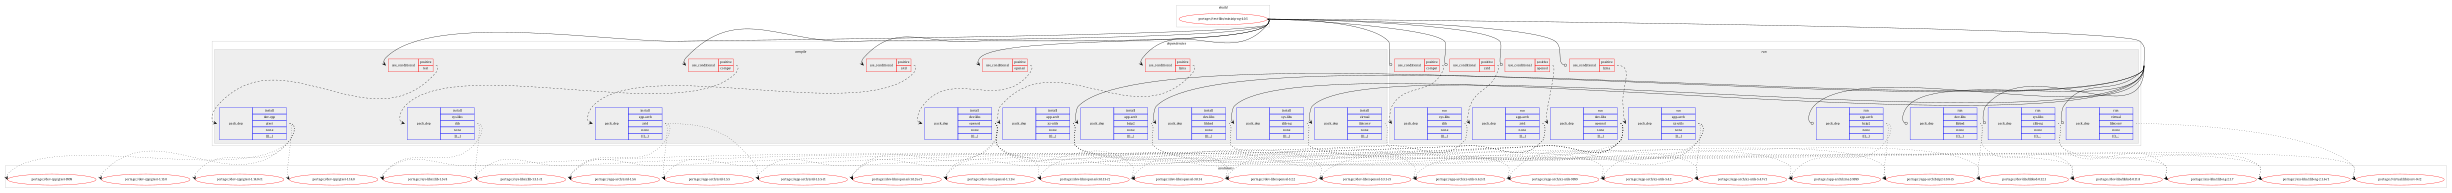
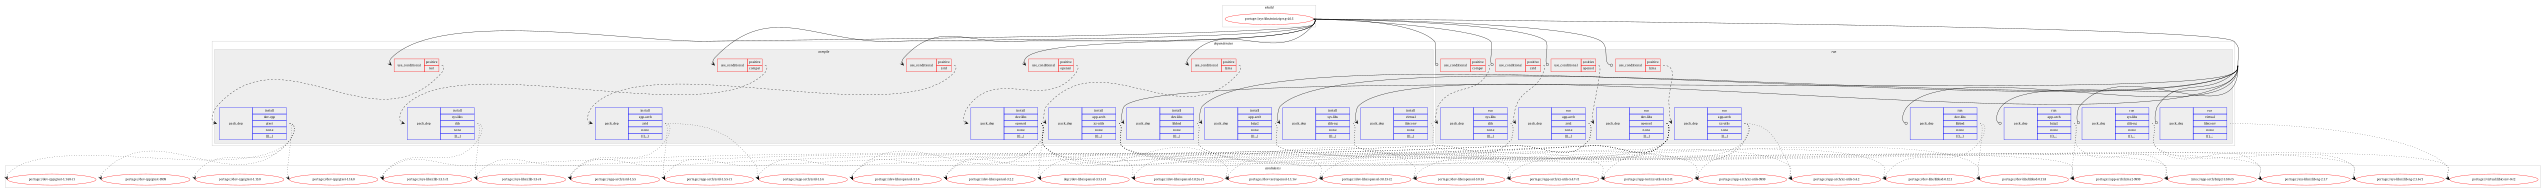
node "portage://test-libs/minizip-ng-4.0.5": label "portage://test-libs/minizip-ng-4.0.5" -> "portage://sys-libs/minizip-ng-4.0.5"
node "portage://dev-libs/openssl-3.1.6": added
node "portage://dev-libs/openssl-3.3.1-r3": label "portage://dev-libs/openssl-3.3.1-r3" -> "dep://dev-libs/openssl-3.3.1-r3"
node "portage://app-arch/xz-utils-5.6.2-r1": label "portage://app-arch/xz-utils-5.6.2-r1" -> "portage://app-test/xz-utils-5.6.2-r1"
node "portage://app-arch/bzip2-1.0.8-r5": label "portage://app-arch/bzip2-1.0.8-r5" -> "lzma://app-arch/bzip2-1.0.8-r5"
